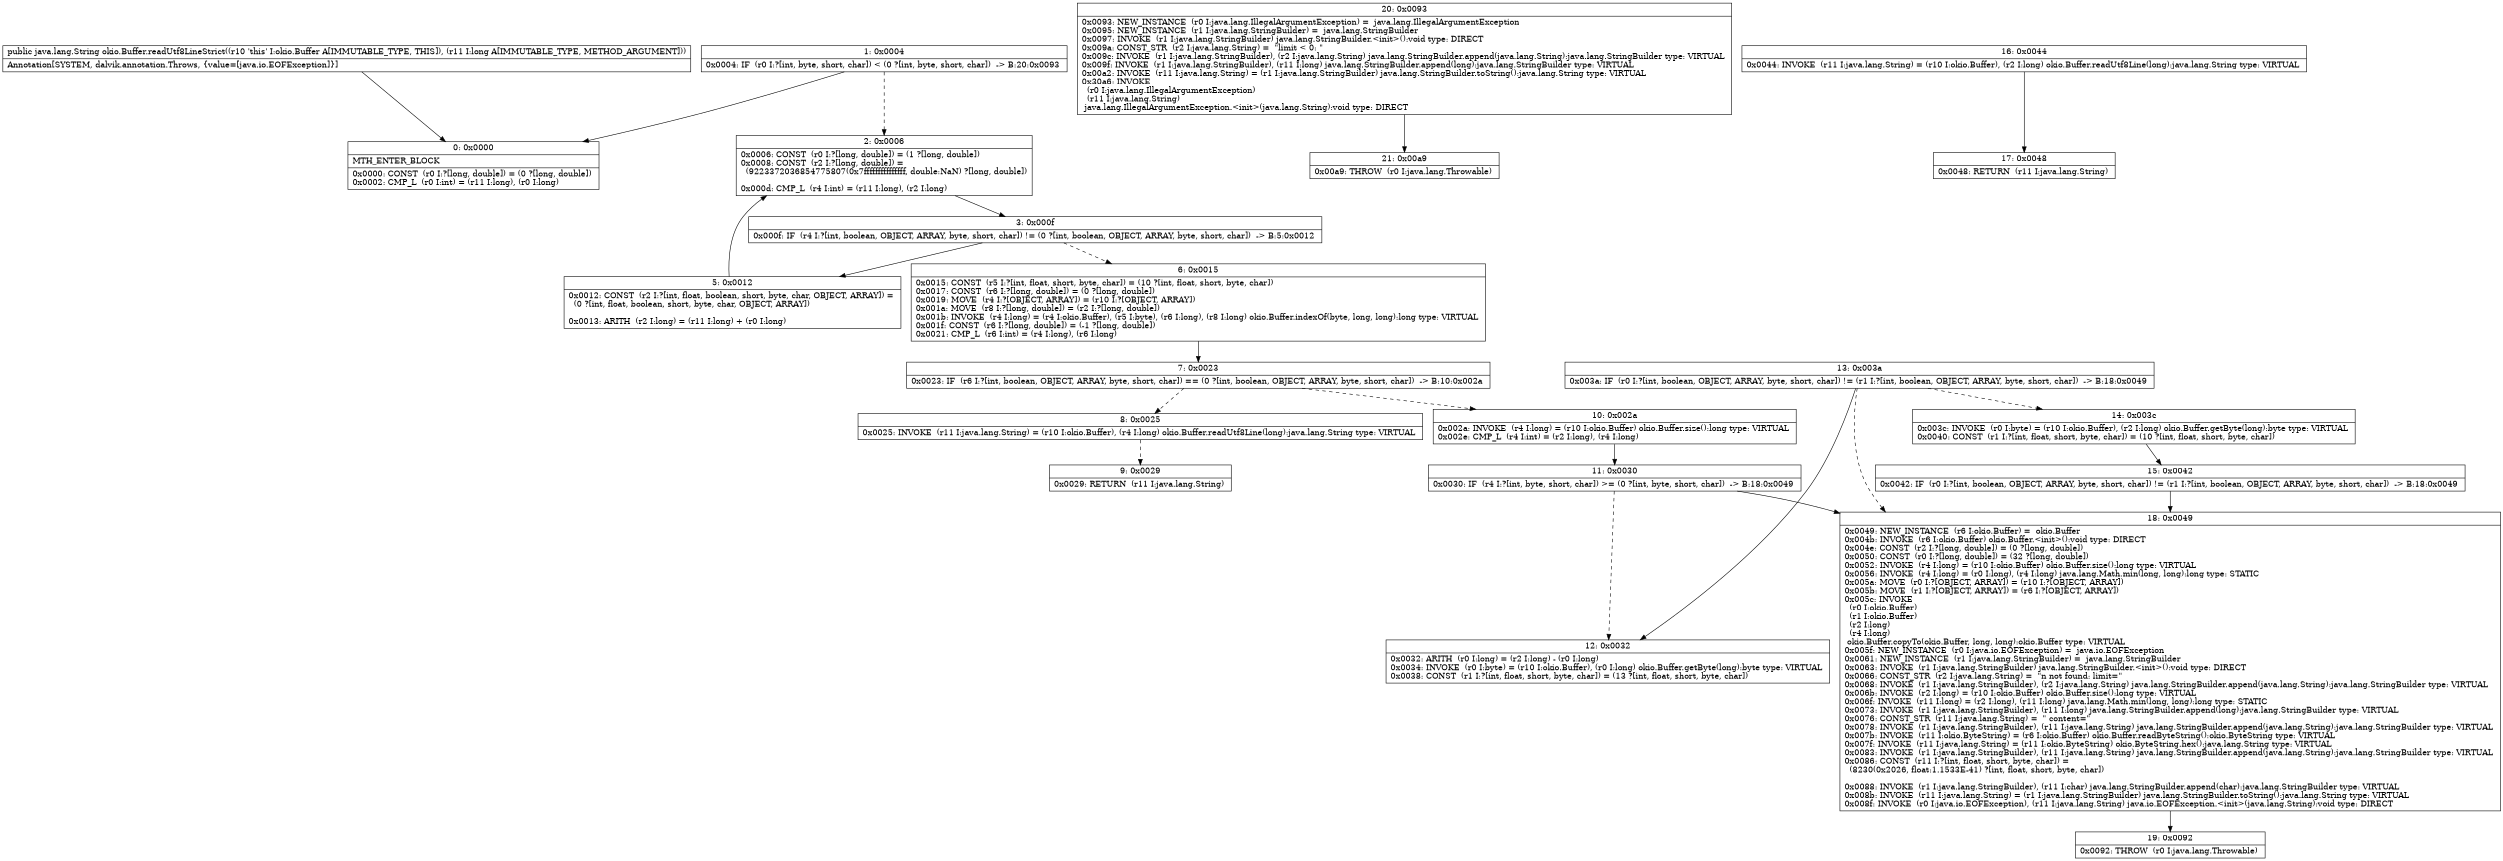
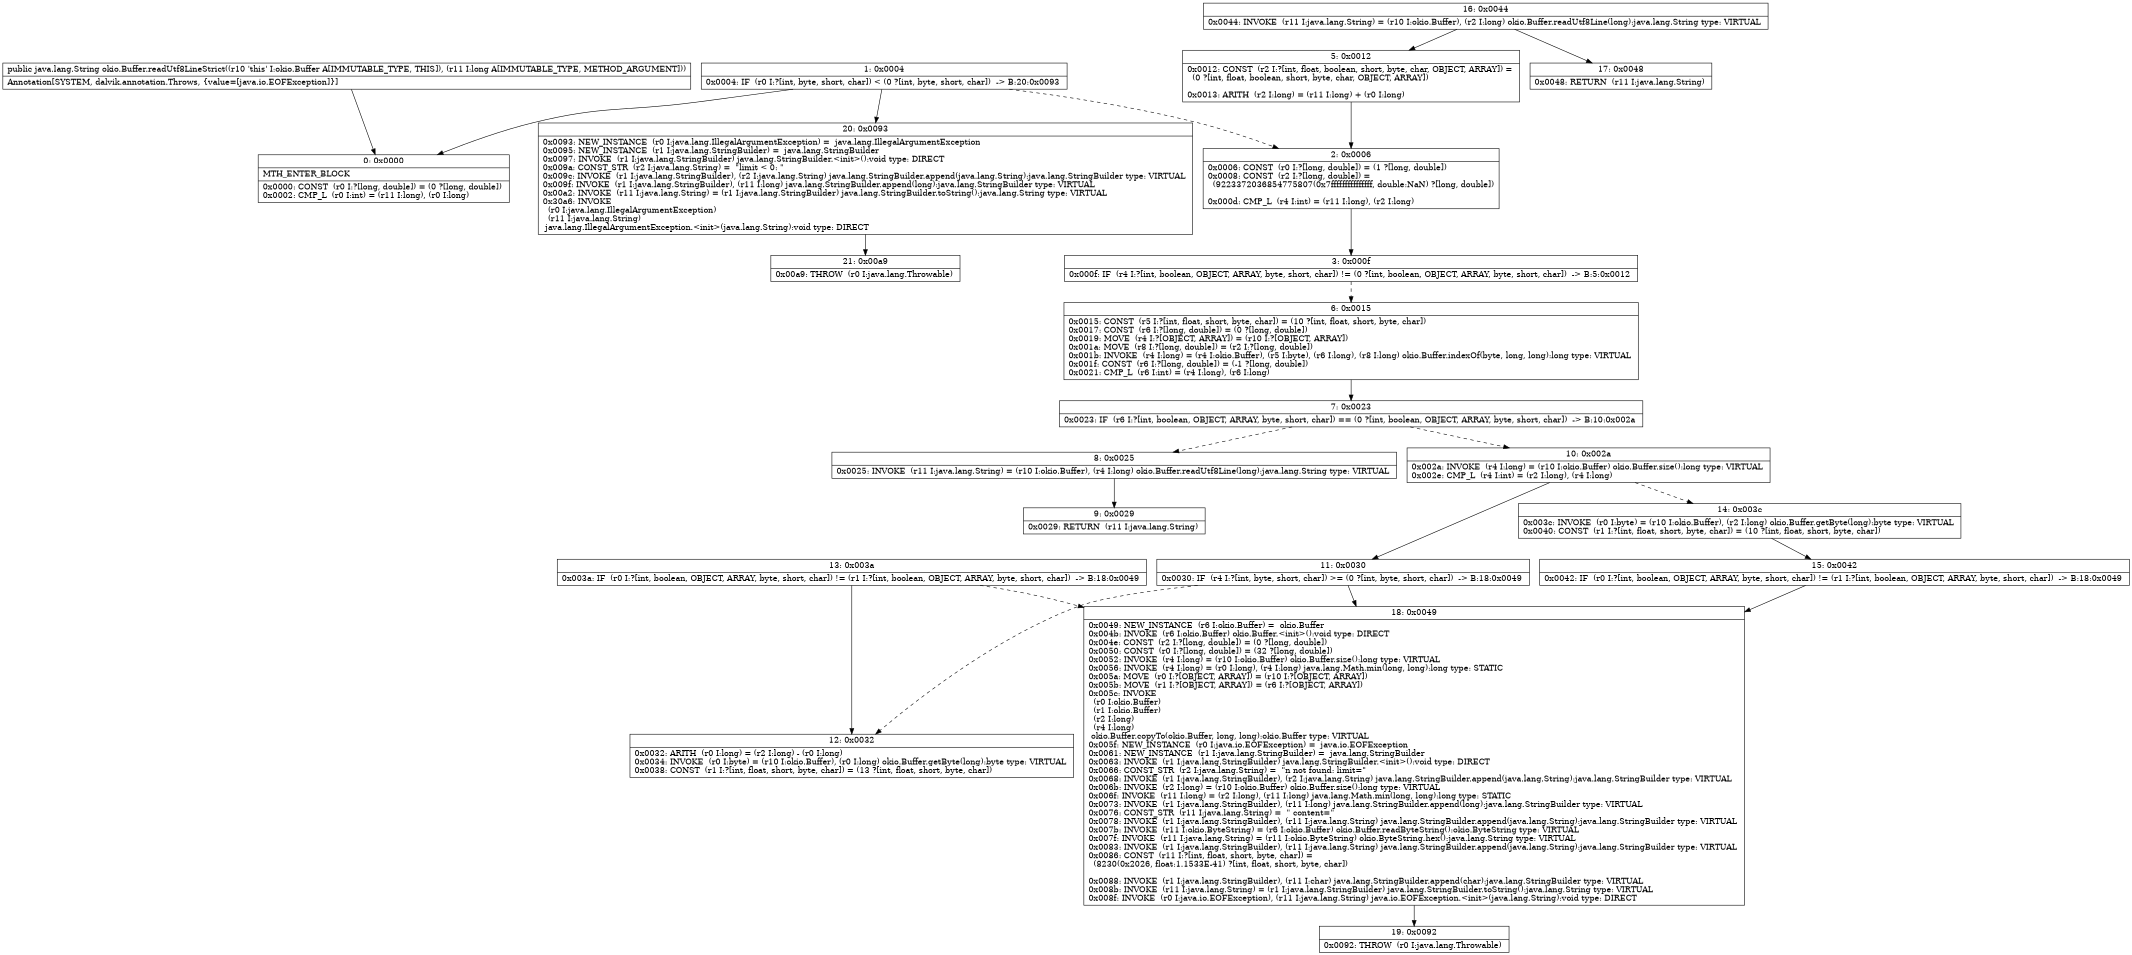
edge "1: 0x0004" -> "20: 0x0093": added
edge "3: 0x000f" -> "5: 0x0012": now "16: 0x0044" -> "5: 0x0012"
edge "13: 0x003a" -> "14: 0x003c": now "10: 0x002a" -> "14: 0x003c"
edge "8: 0x0025" -> "9: 0x0029": style dashed -> solid
